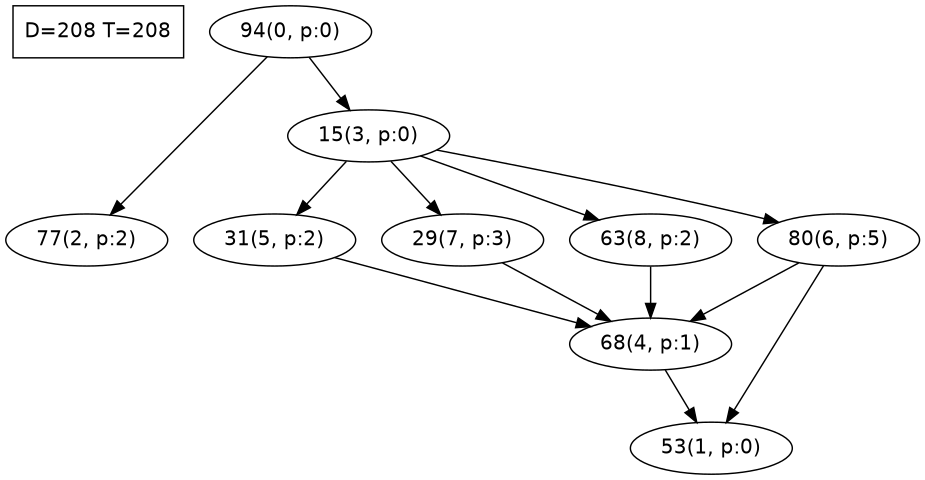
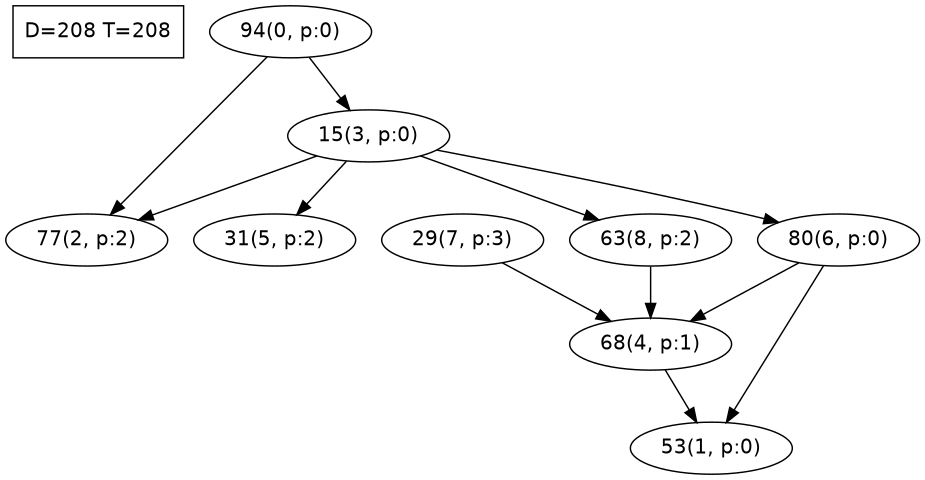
edge "15(3, p:0)" -> "29(7, p:3)": now "15(3, p:0)" -> "77(2, p:2)"
node "80(6, p:5)": label "80(6, p:5)" -> "80(6, p:0)"
edge "31(5, p:2)" -> "68(4, p:1)": removed
